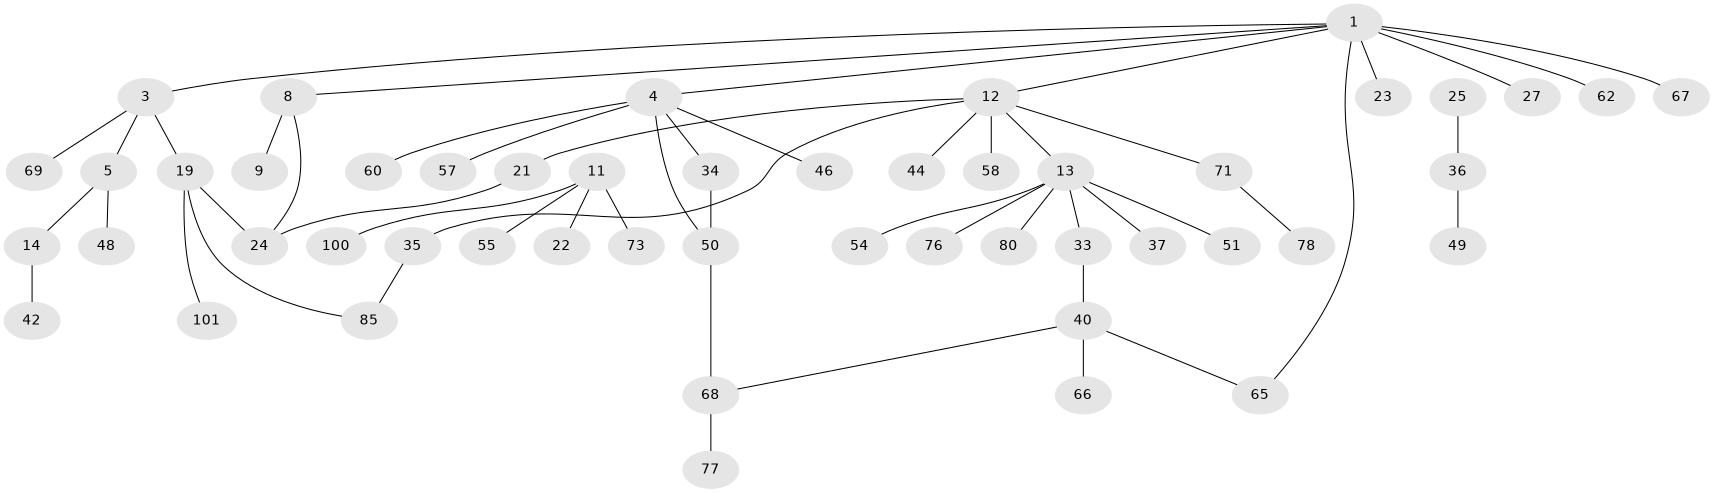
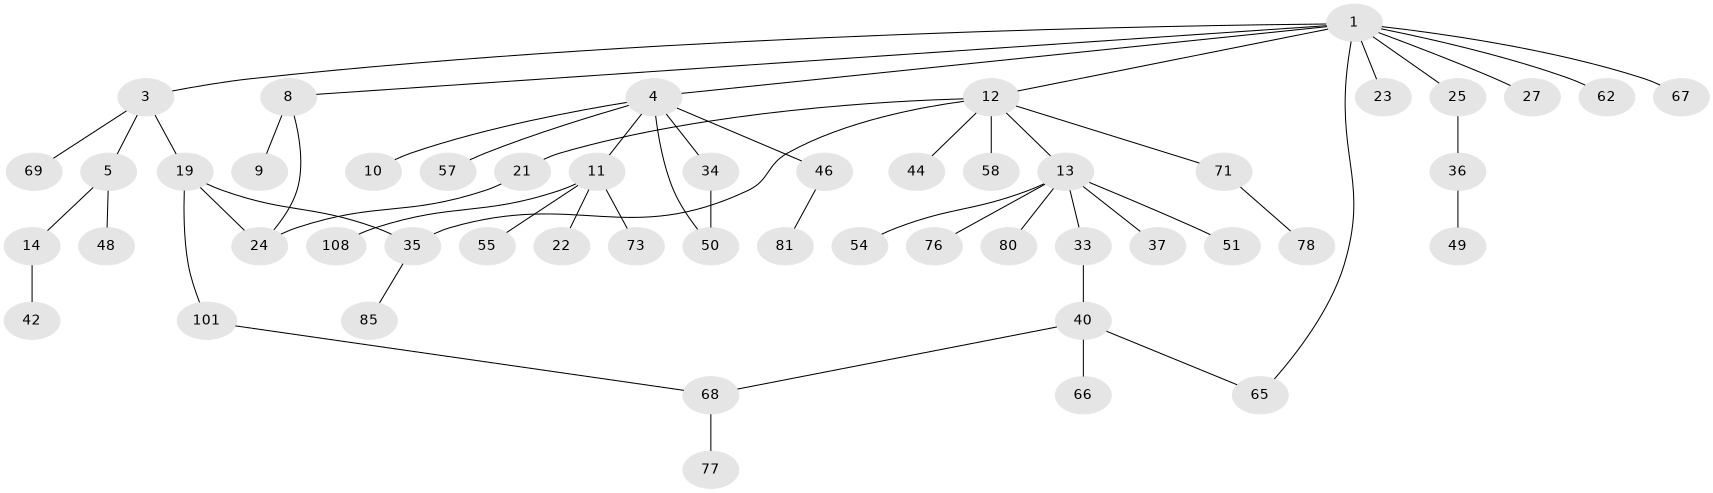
edge "1" -- "25": added
edge "4" -- "11": added
node "60": label "60" -> "10"
node "100": label "100" -> "108"
node "81": added
edge "19" -- "85": now "19" -- "35"
edge "50" -- "68": now "101" -- "68"
